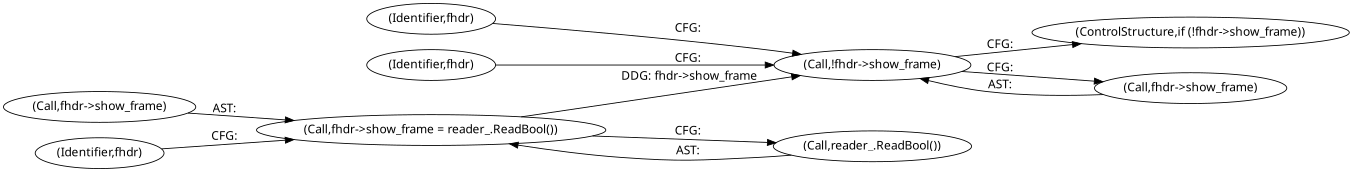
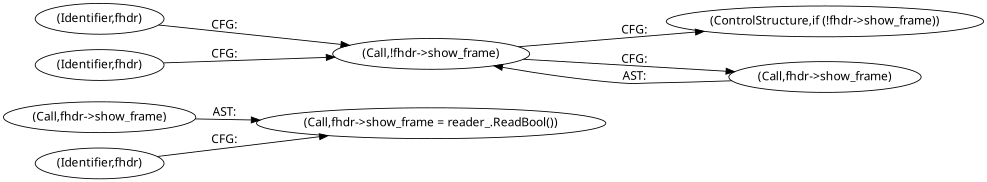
edge "(Call,fhdr->show_frame = reader_.ReadBool())" -> "(Call,!fhdr->show_frame)": removed, label "DDG: fhdr->show_frame"
node "(Call,reader_.ReadBool())": removed
